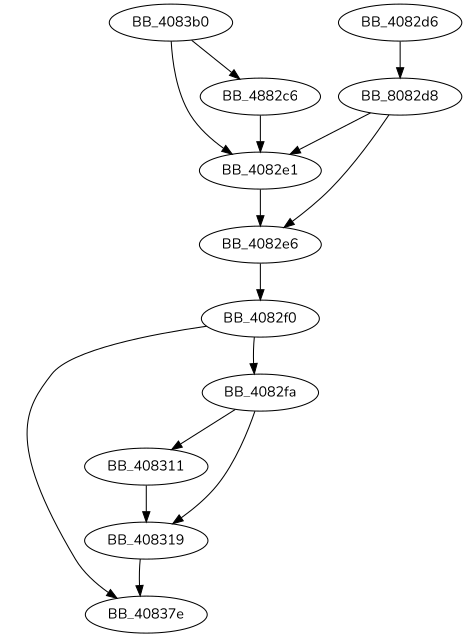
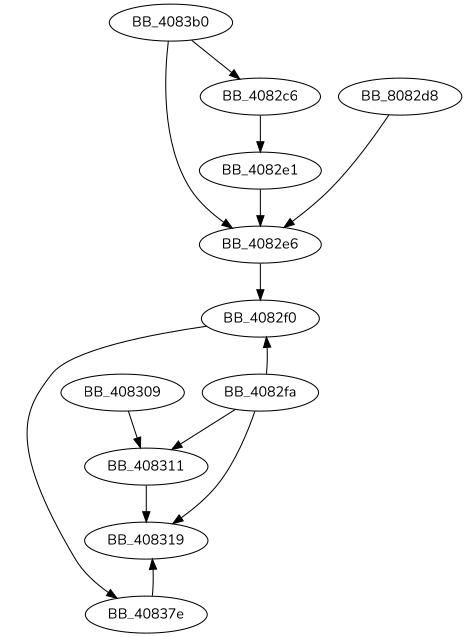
node "BB_4082d6": removed
node "BB_4882c6": label "BB_4882c6" -> "BB_4082c6"
edge "BB_4083b0" -> "BB_4082e1": now "BB_4083b0" -> "BB_4082e6"
edge "BB_8082d8" -> "BB_4082e1": removed
edge "BB_4082f0" -> "BB_4082fa": reversed
node "BB_408309": added
edge "BB_408319" -> "BB_40837e": reversed
